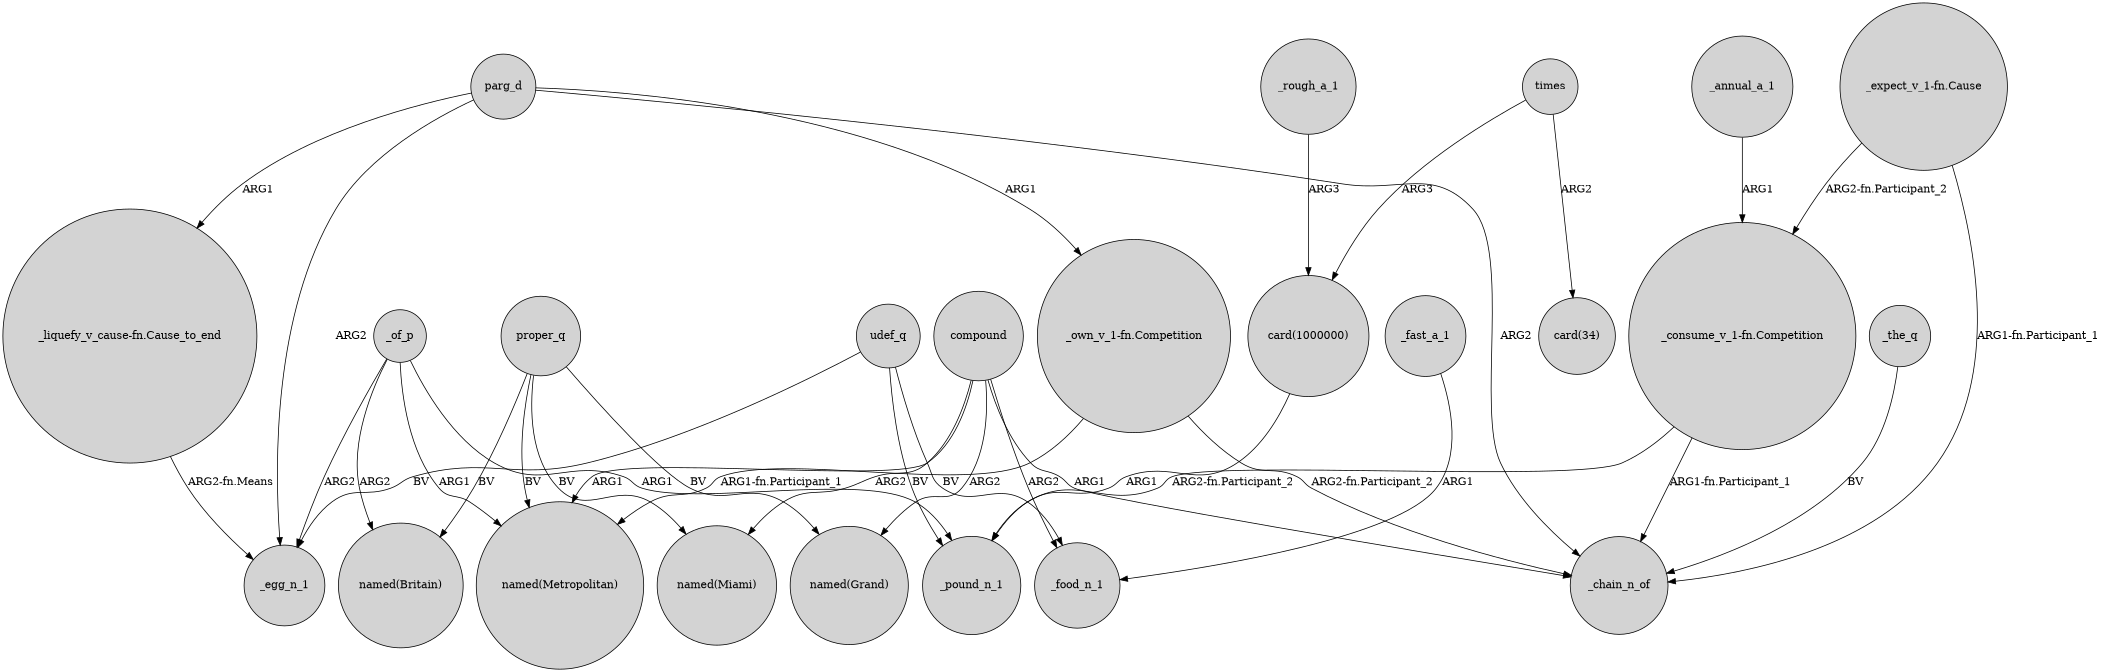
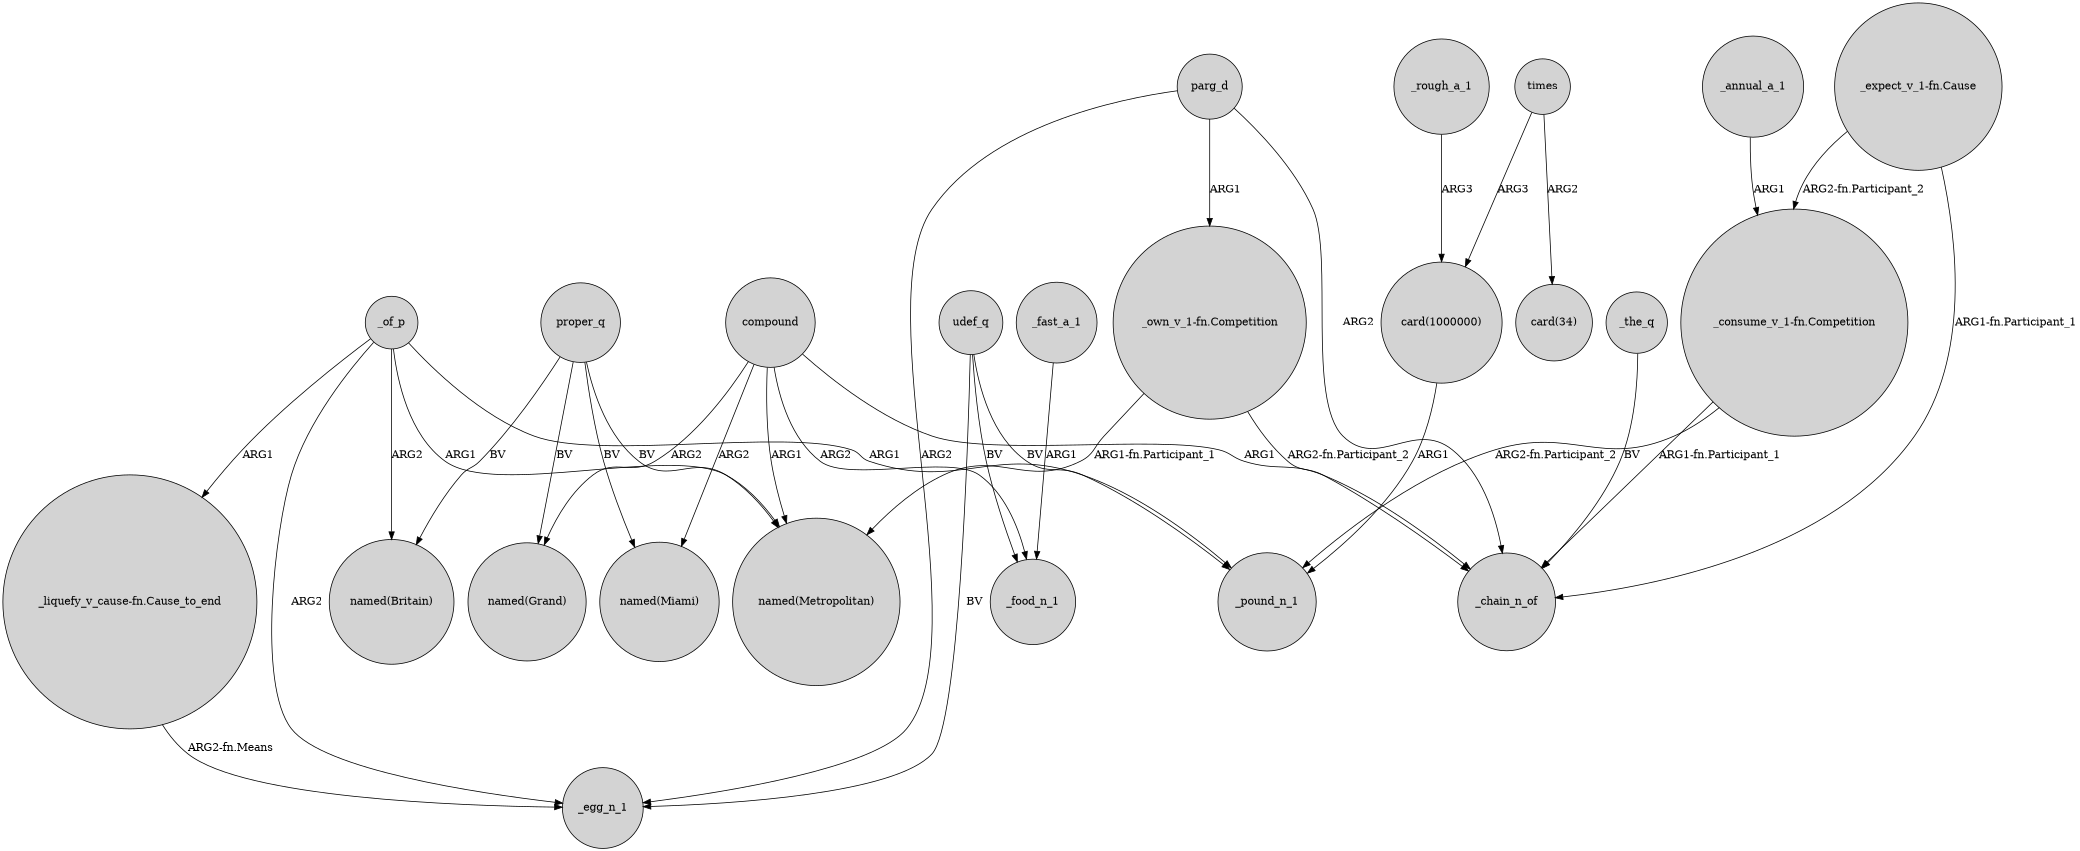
edge "parg_d" -> "_liquefy_v_cause-fn.Cause_to_end": now "_of_p" -> "_liquefy_v_cause-fn.Cause_to_end"
